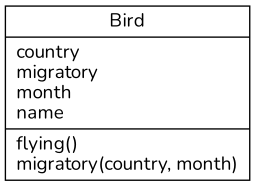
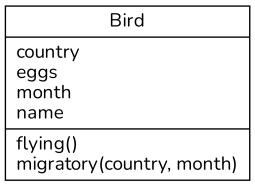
node "Bird": text "migratory" -> "eggs"
